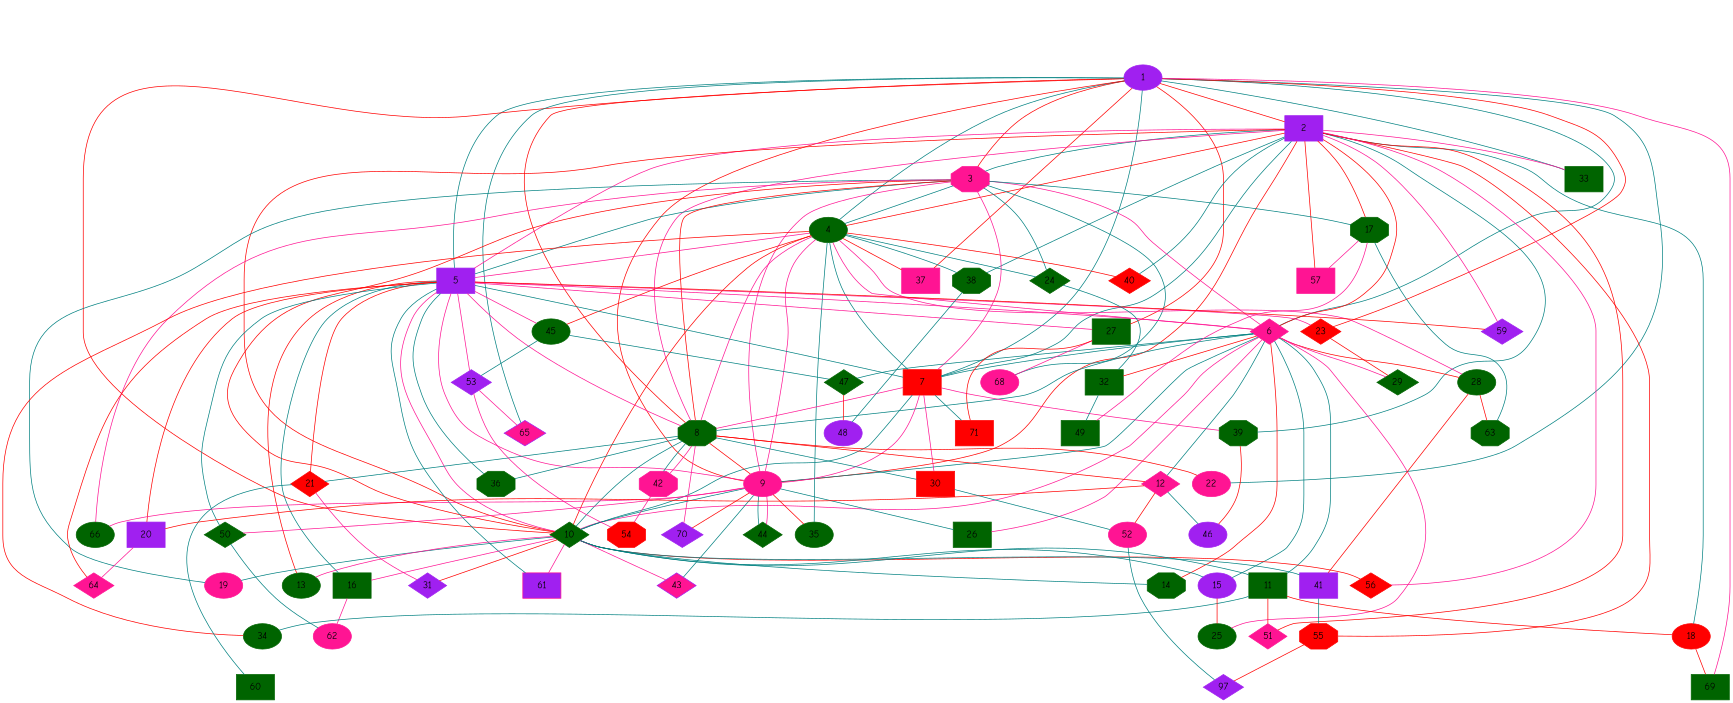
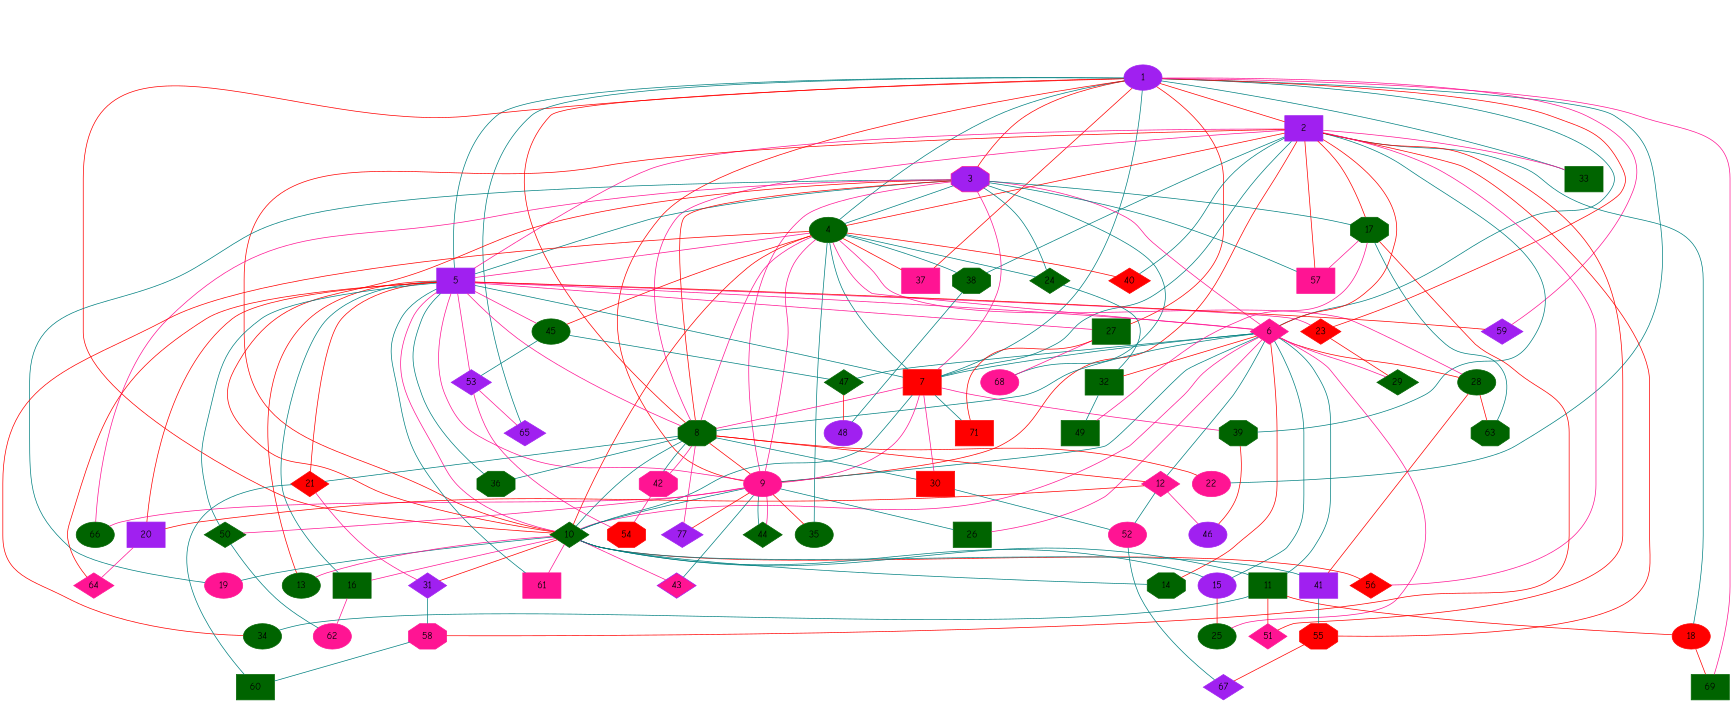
edge "2" -- "3": now "57" -- "3"
node "3": fillcolor deeppink -> purple
edge "2" -- "59": now "1" -- "59"
node "65": fillcolor deeppink -> purple
edge "12" -- "52": color red -> teal
edge "12" -- "46": color teal -> deeppink
node "70": label "70" -> "77"
node "61": fillcolor purple -> deeppink
node "58": added
node "97": label "97" -> "67"
